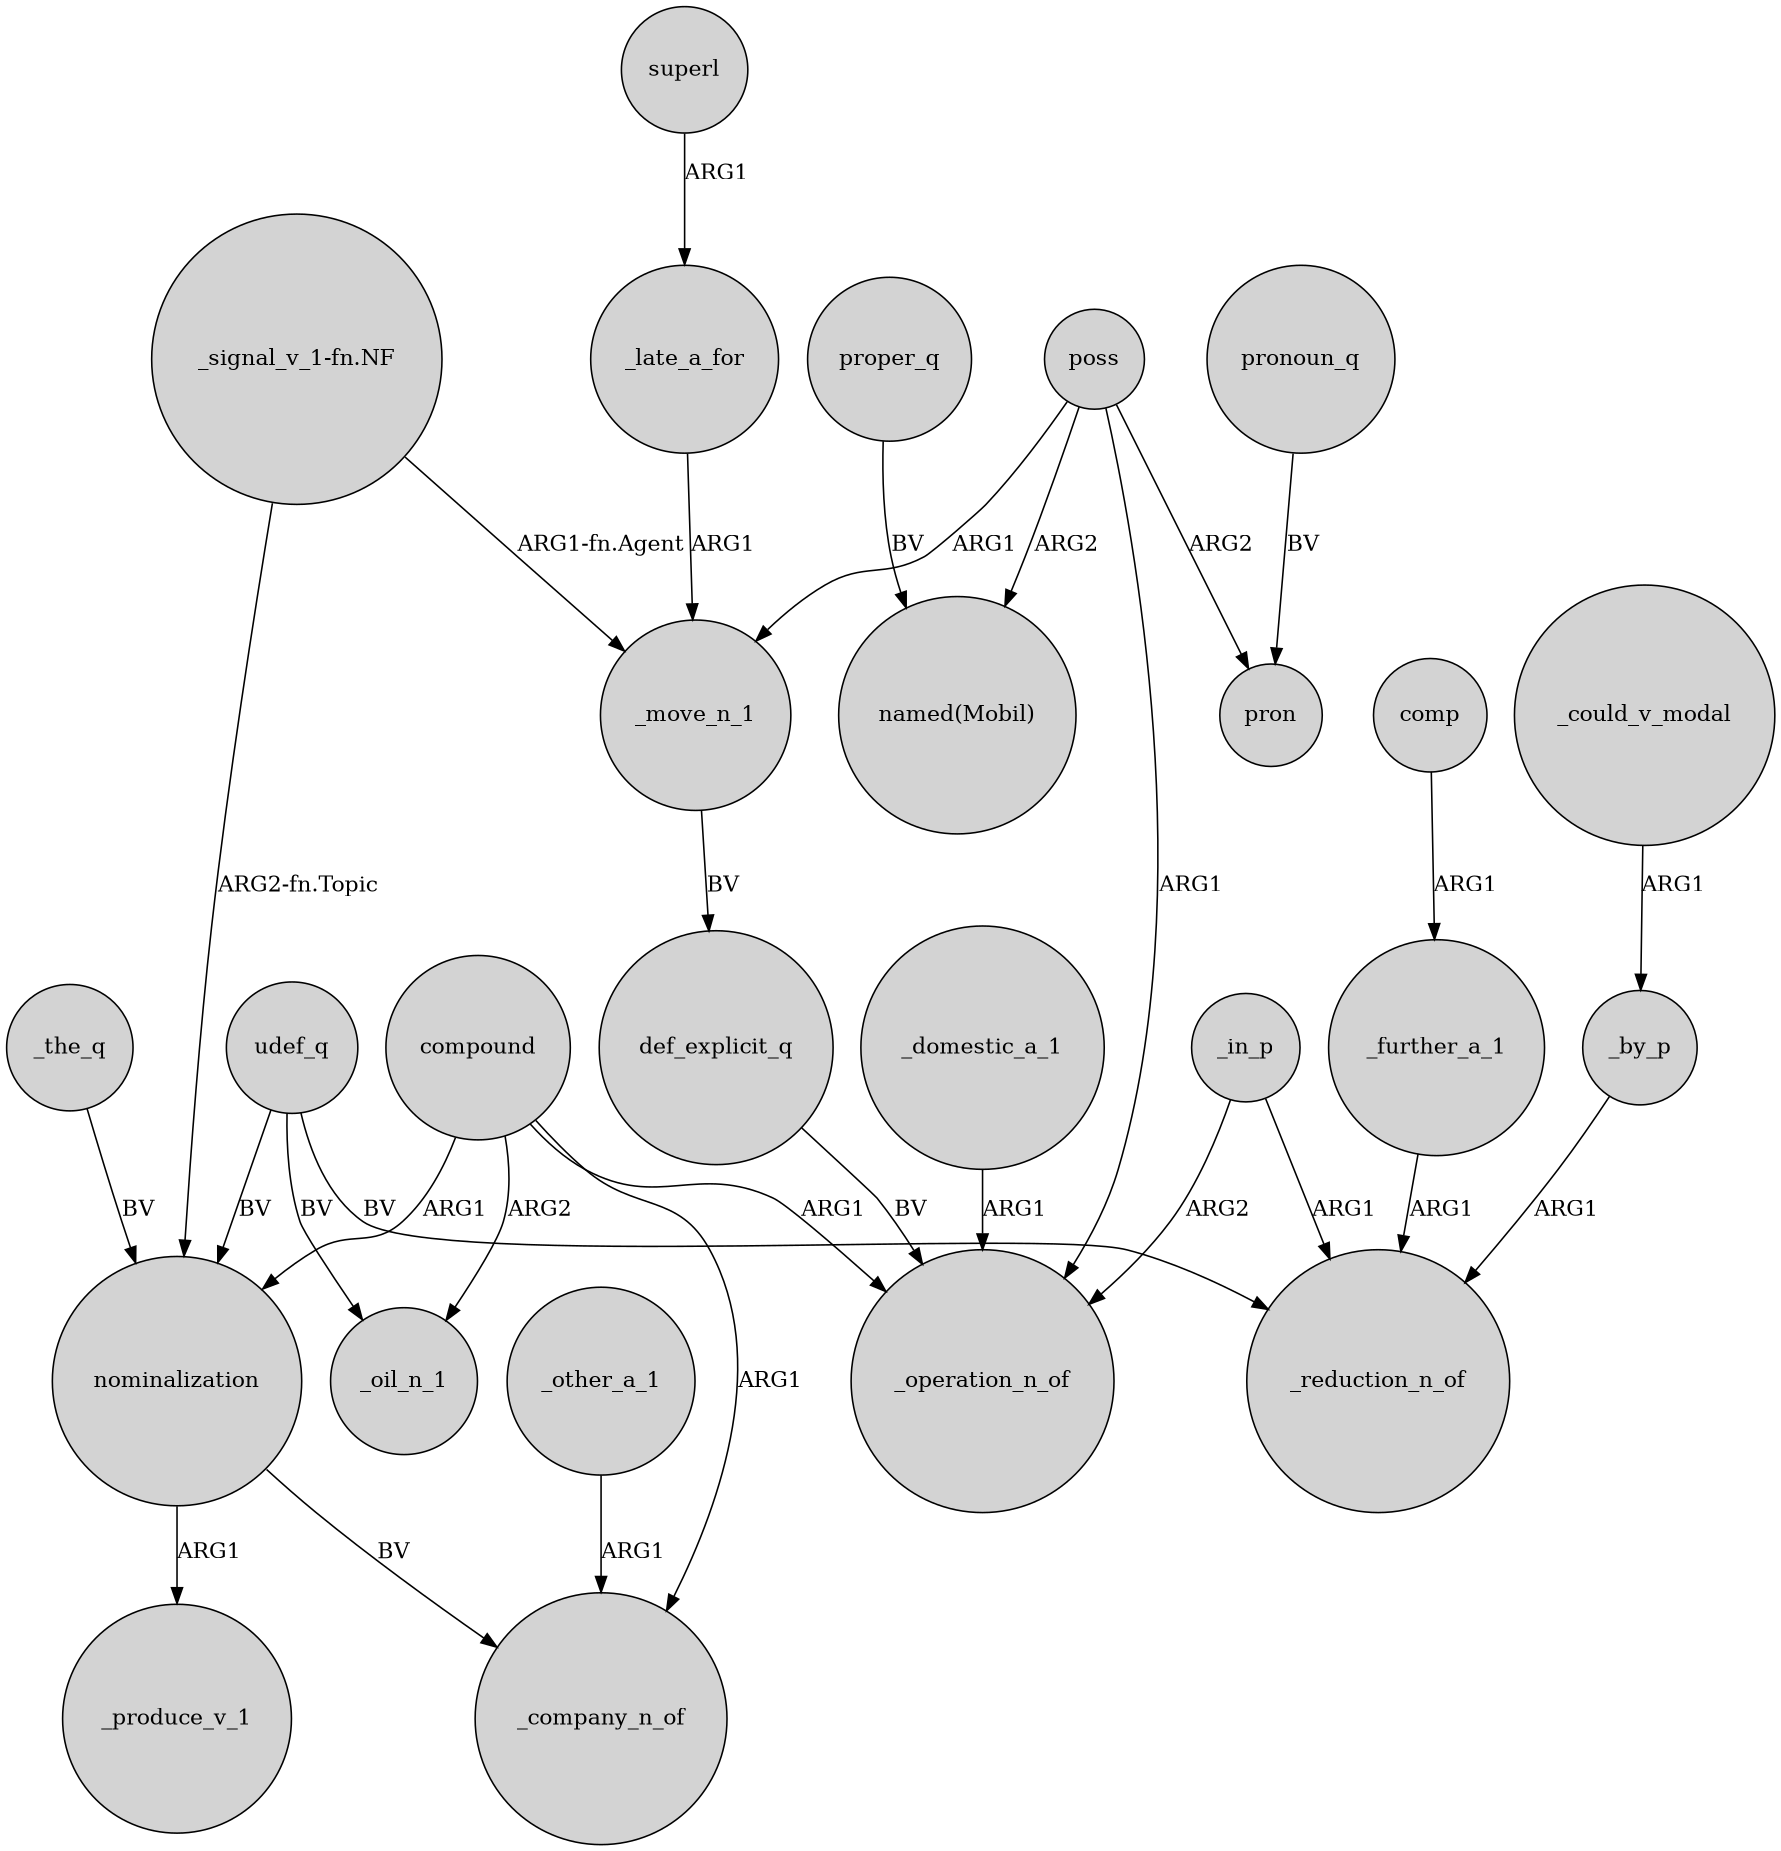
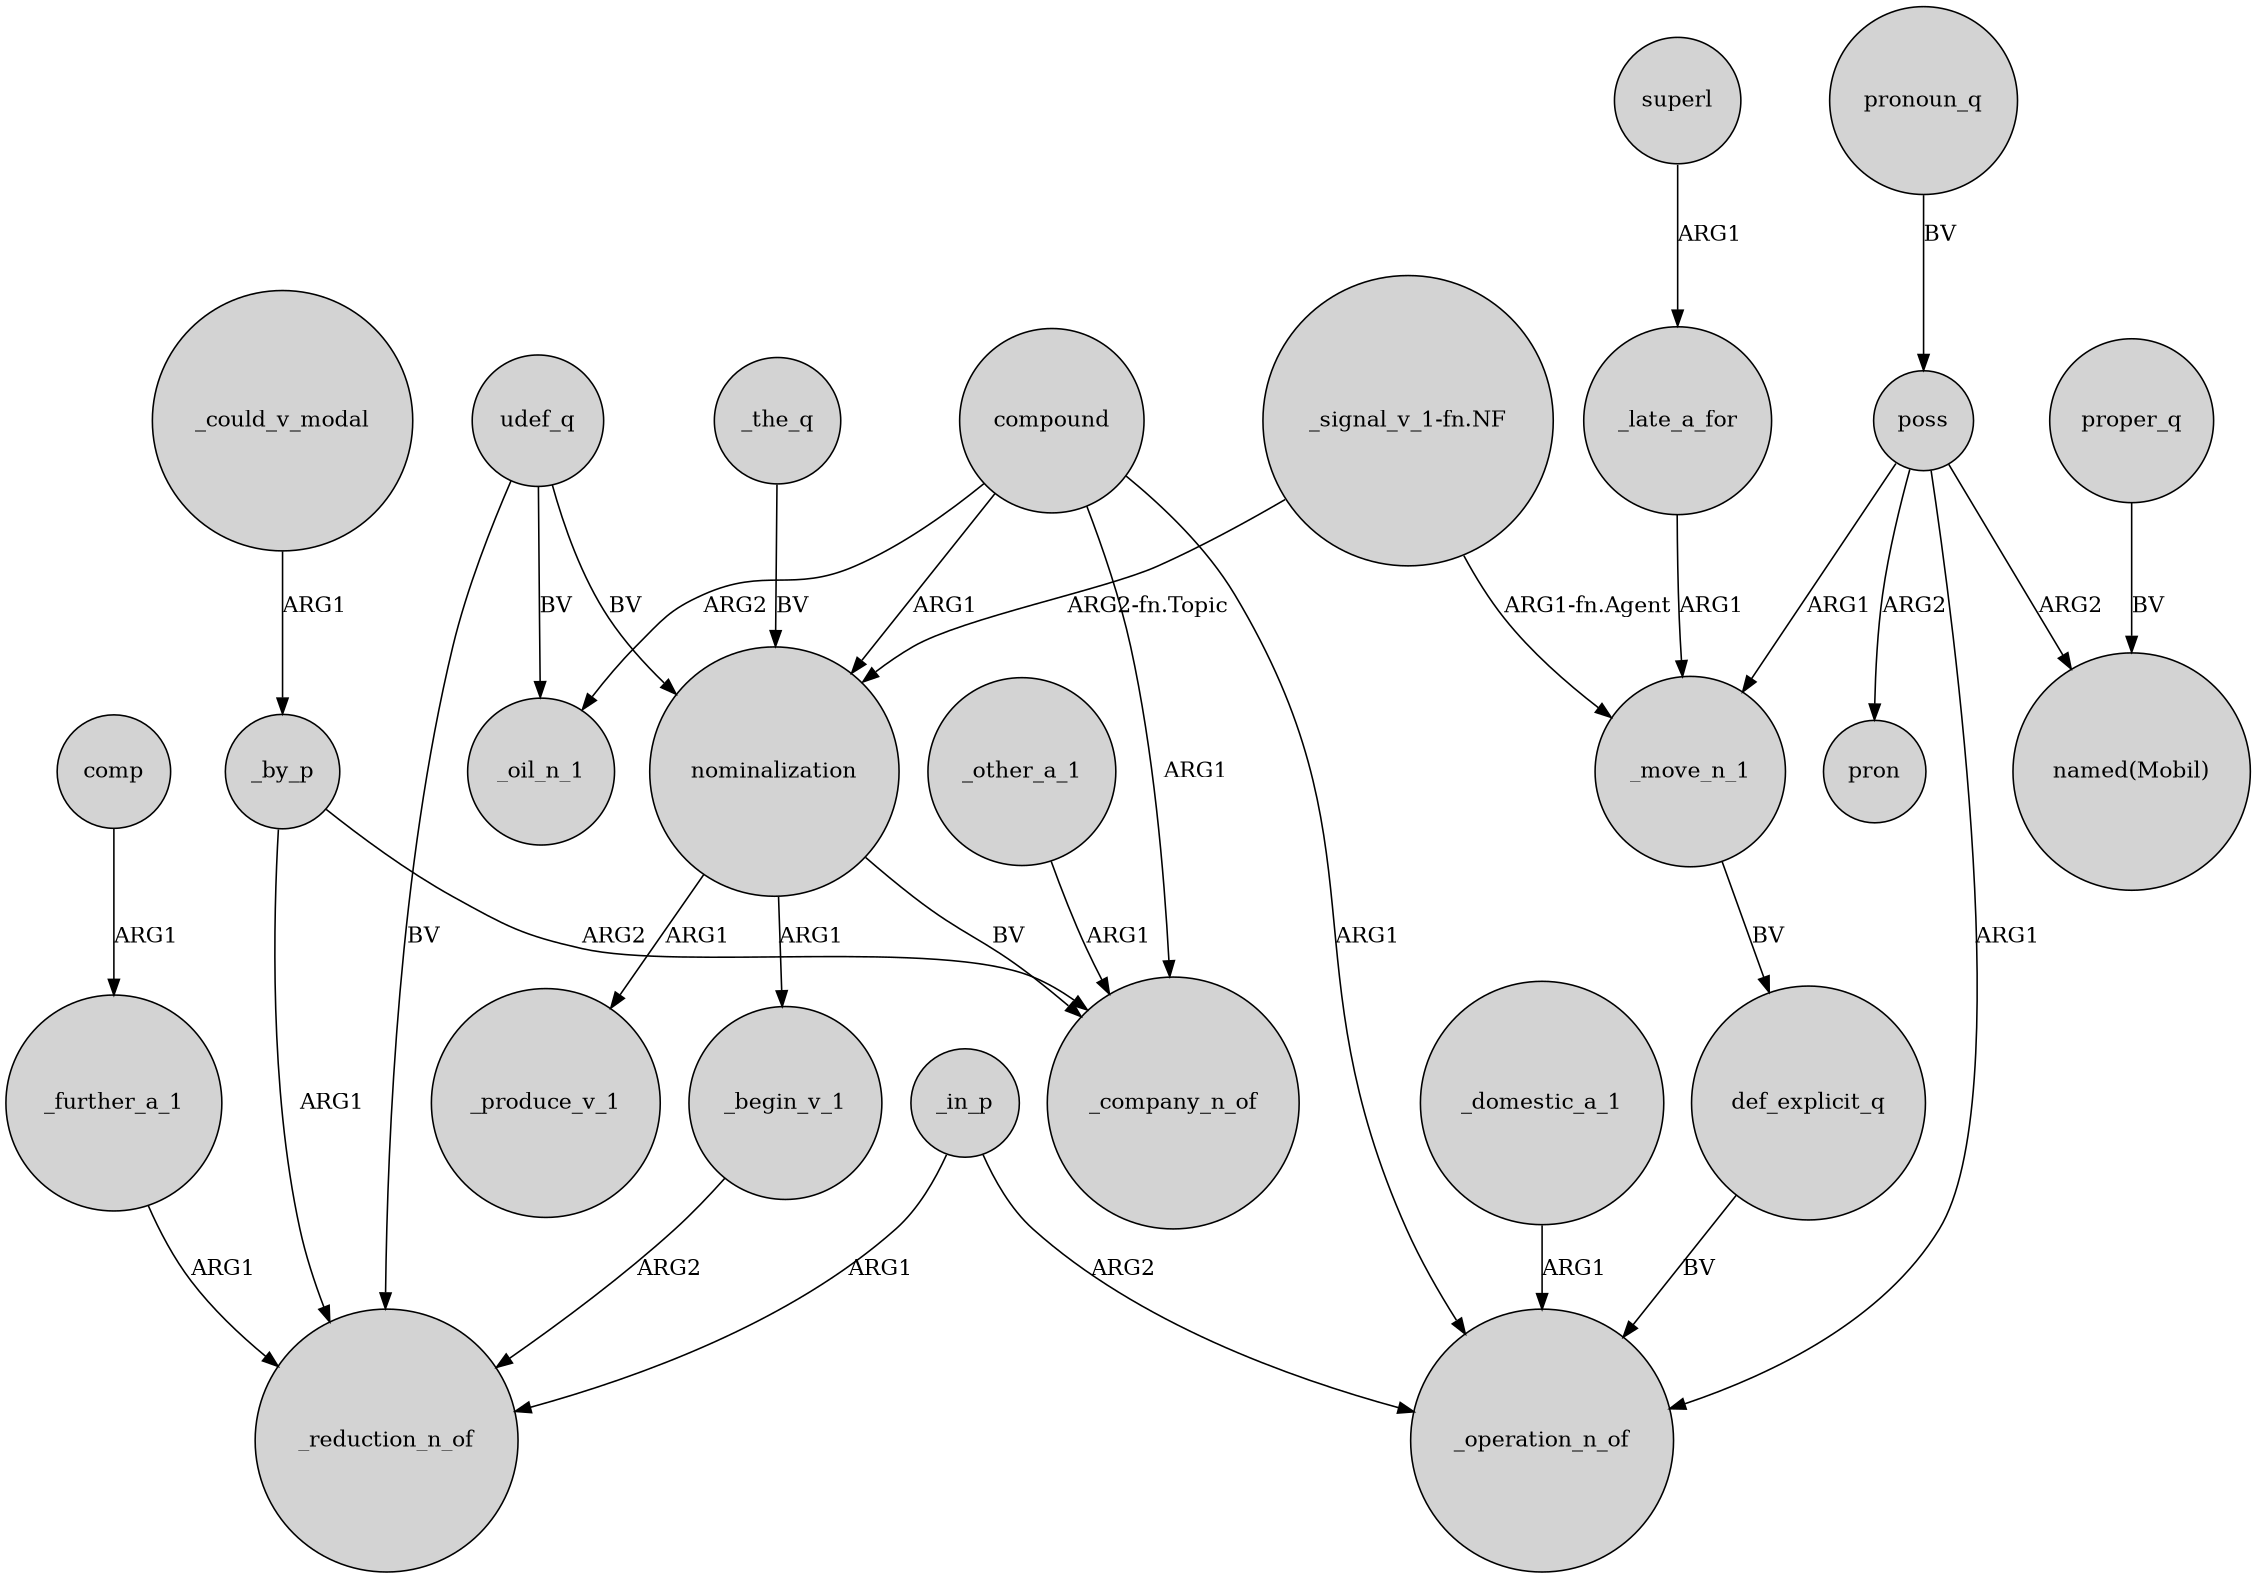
edge "pronoun_q" -> "pron": now "pronoun_q" -> "poss"
edge "_by_p" -> "_company_n_of": added, label "ARG2"
node "_begin_v_1": added
